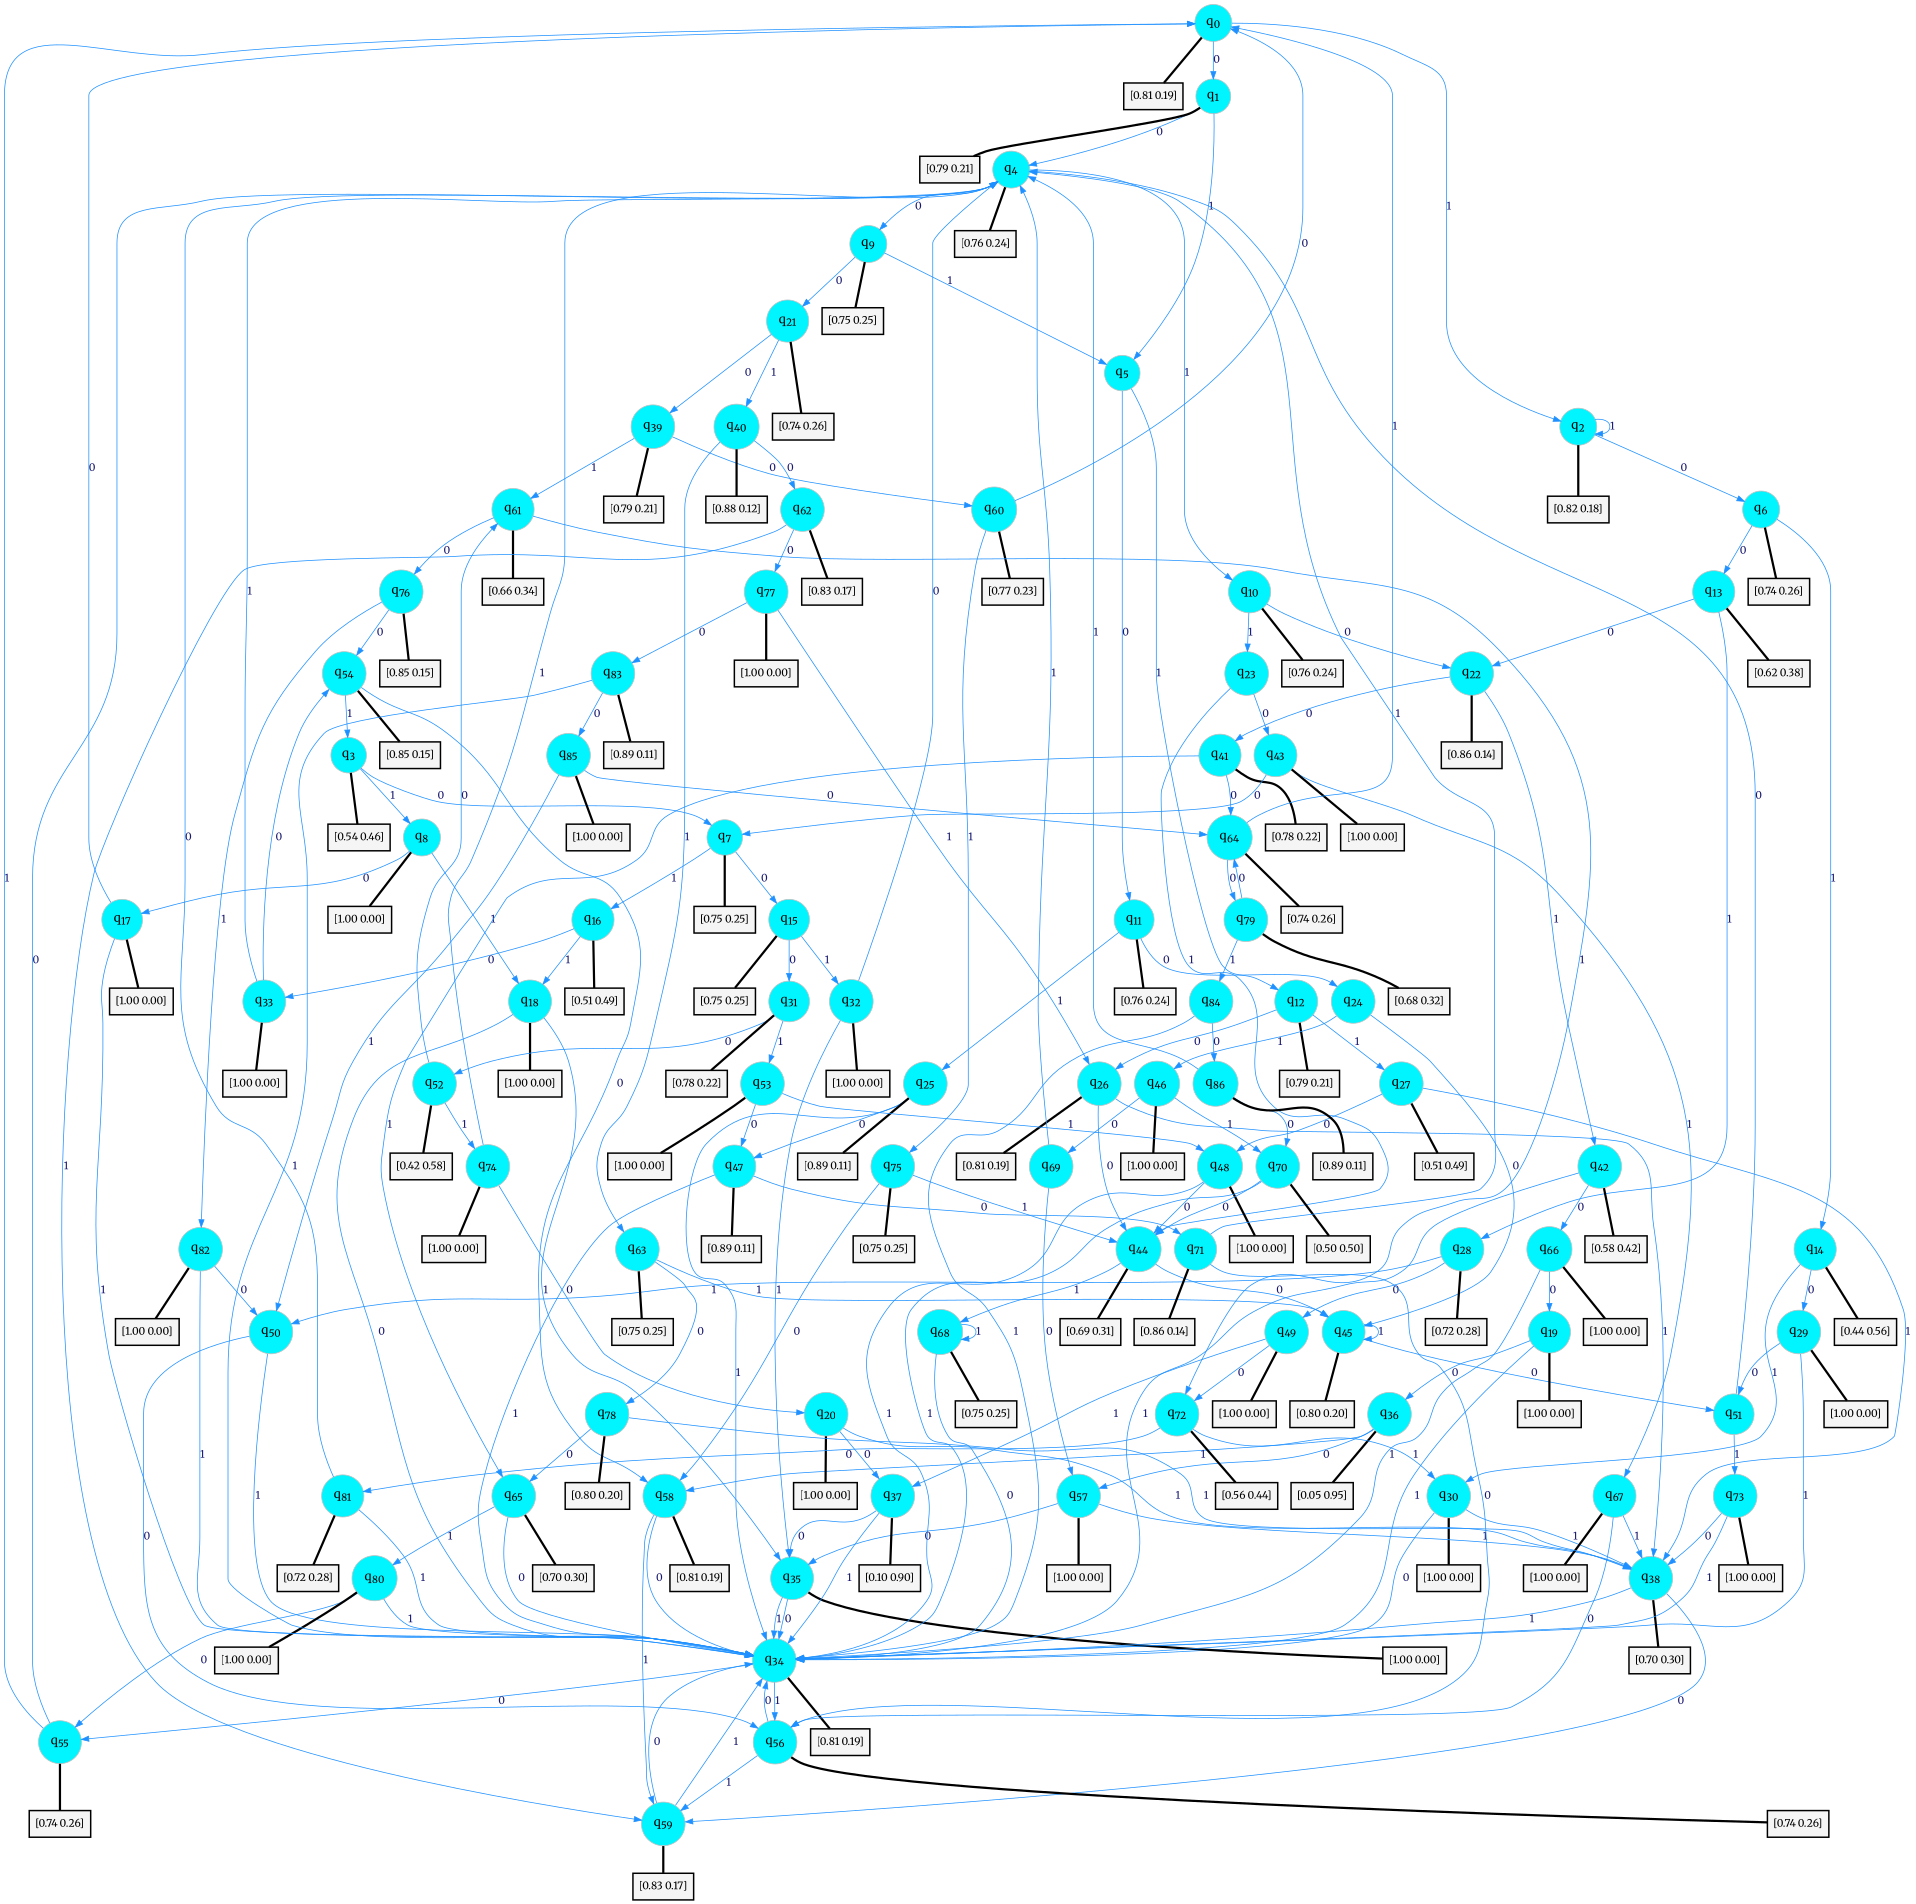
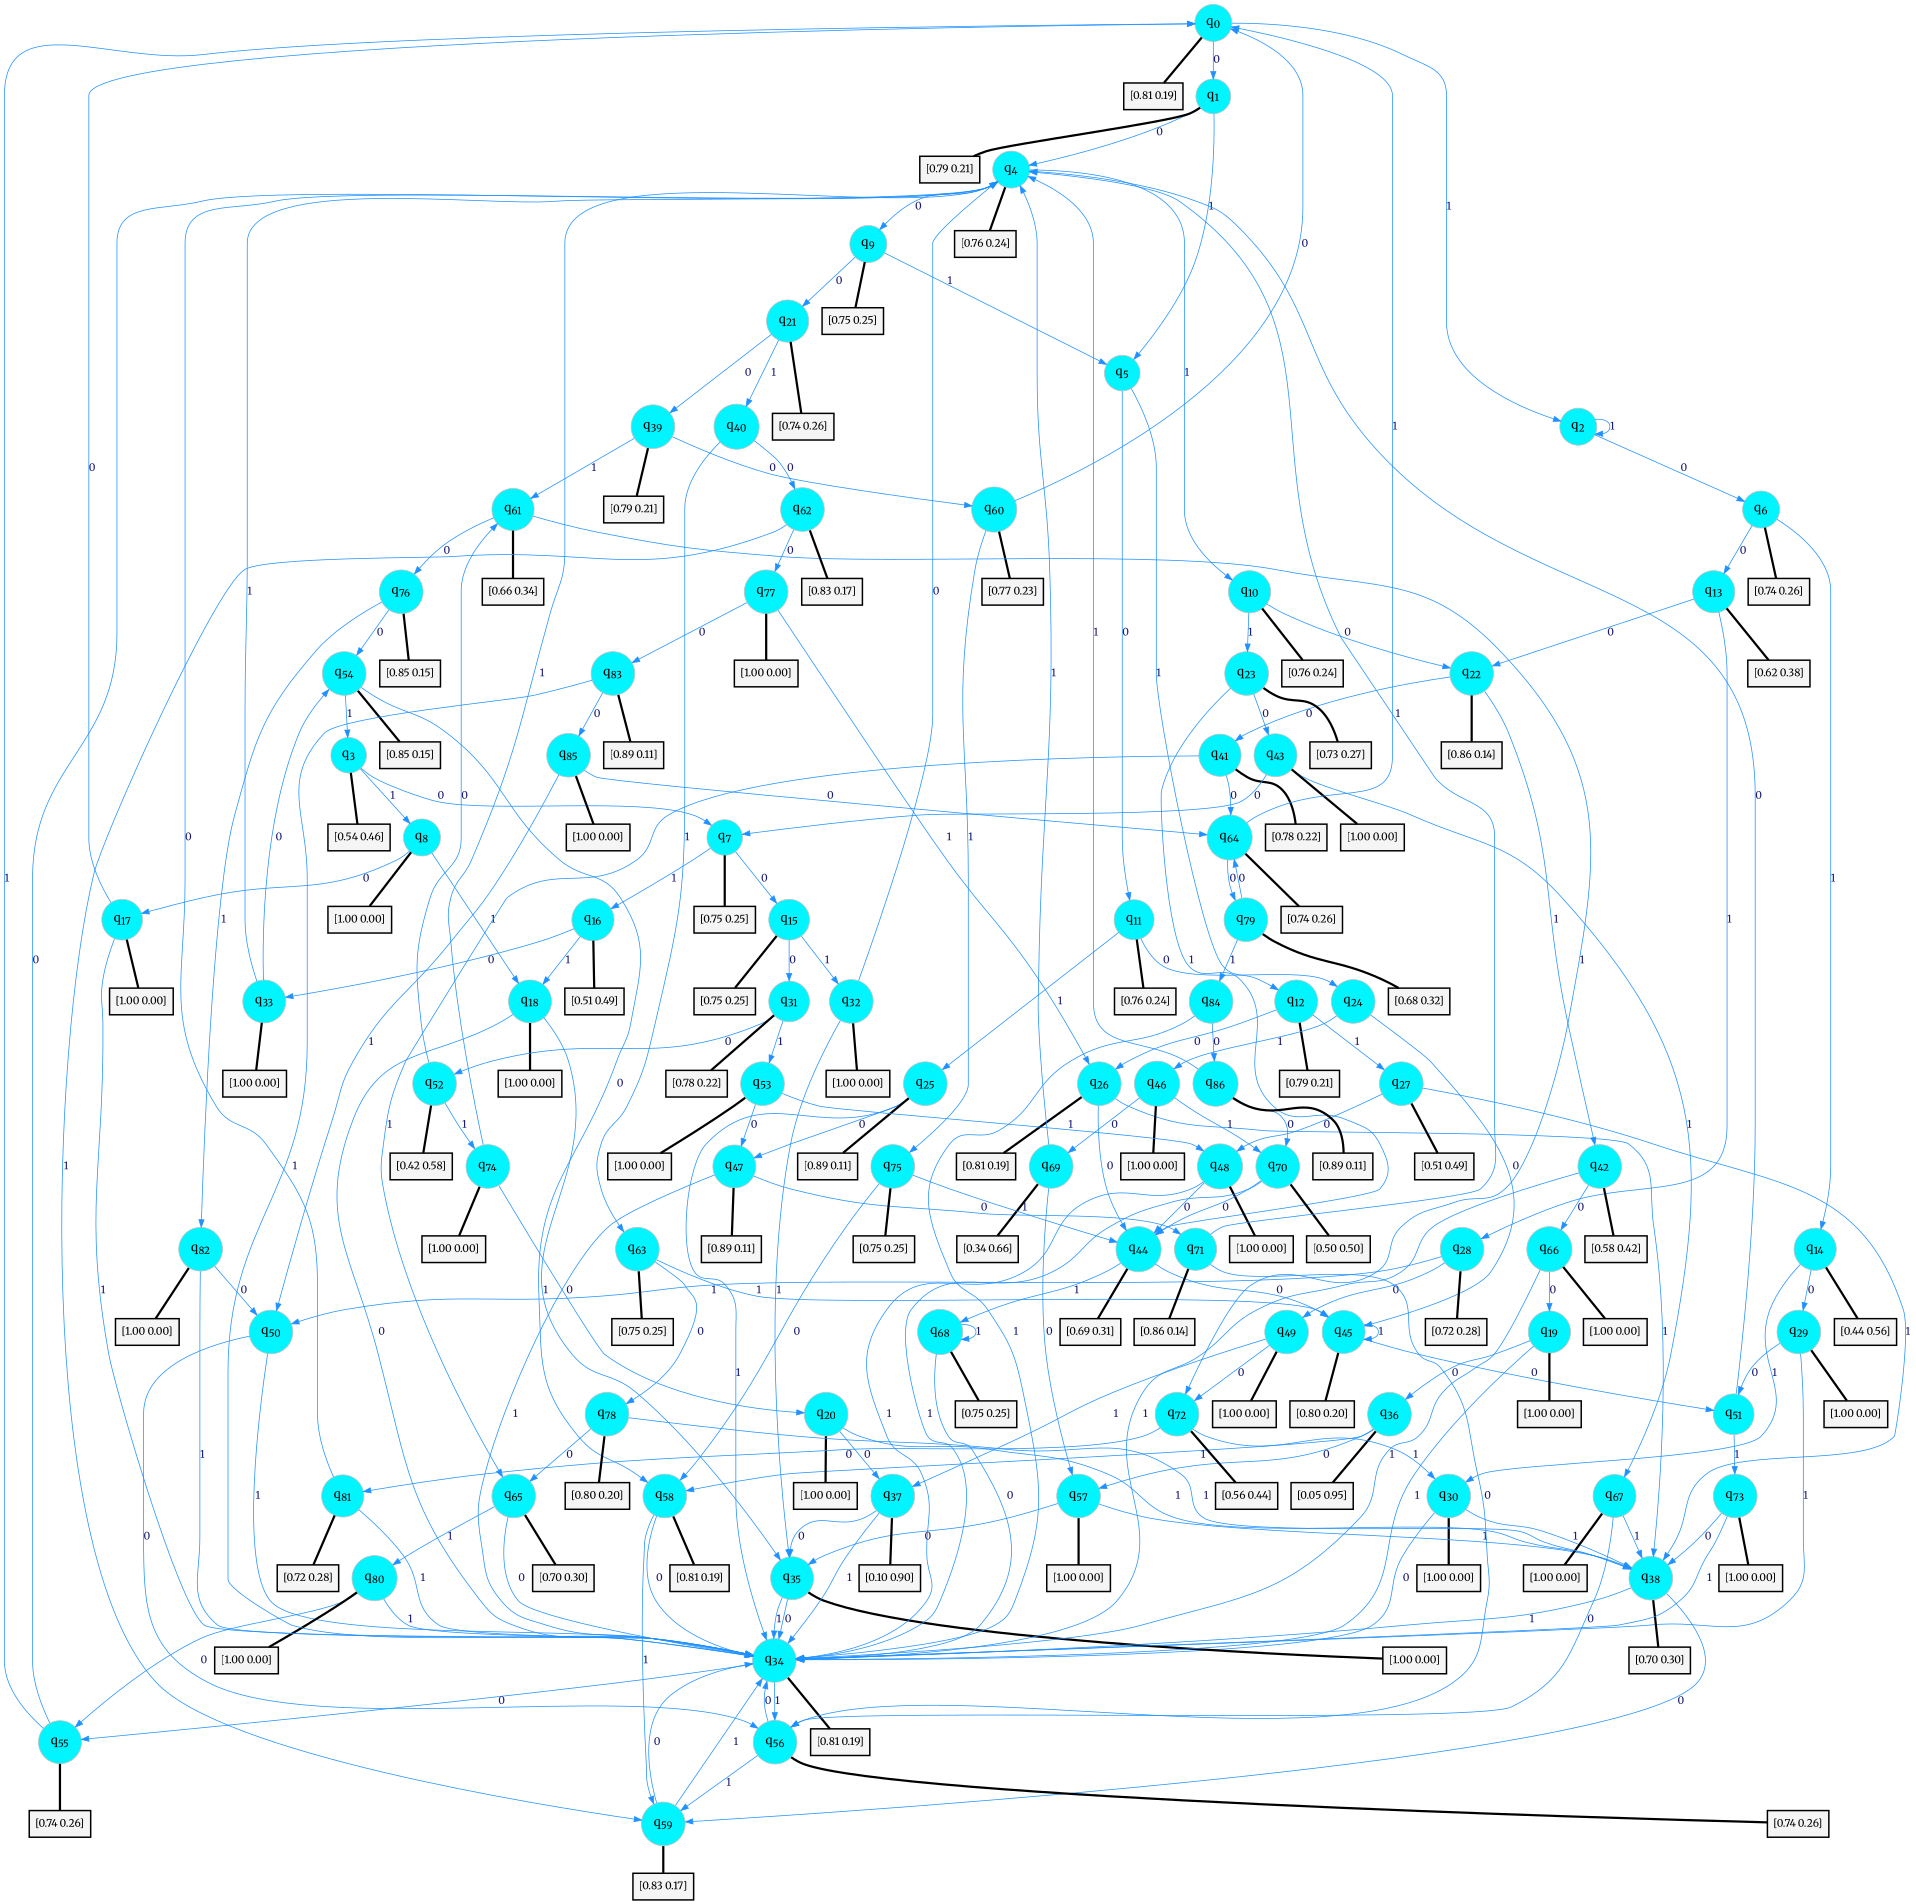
node "[0.88 0.12]": removed
node "[0.82 0.18]": removed
node "[0.73 0.27]": added
node "[0.34 0.66]": added
